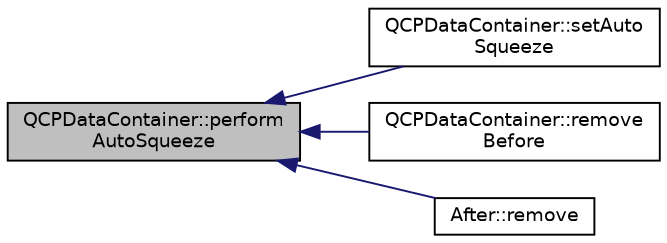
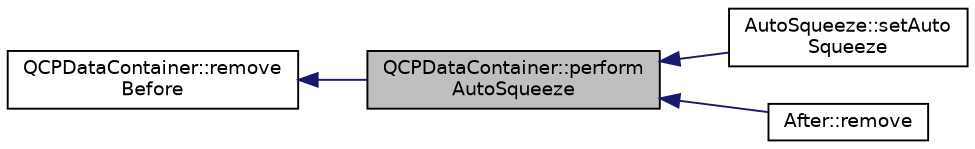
node "QCPDataContainer::setAuto Squeeze": label "QCPDataContainer::setAuto Squeeze" -> "AutoSqueeze::setAuto Squeeze"
edge "QCPDataContainer::remove Before" -> "QCPDataContainer::perform AutoSqueeze": reversed
